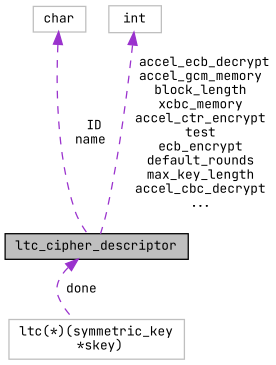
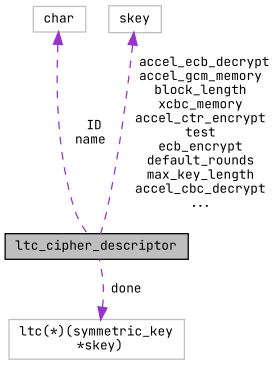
node "int": label "int" -> "skey"
edge "ltc(*)(symmetric_key *skey)" -> "ltc_cipher_descriptor": reversed
